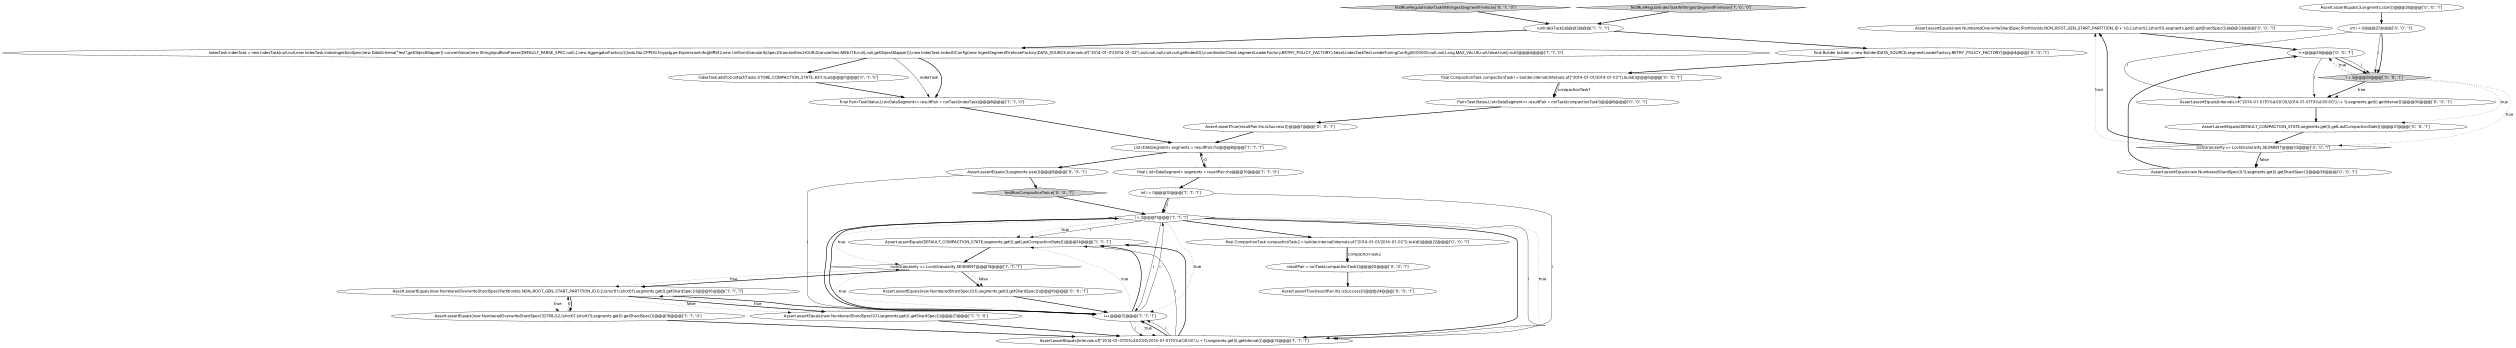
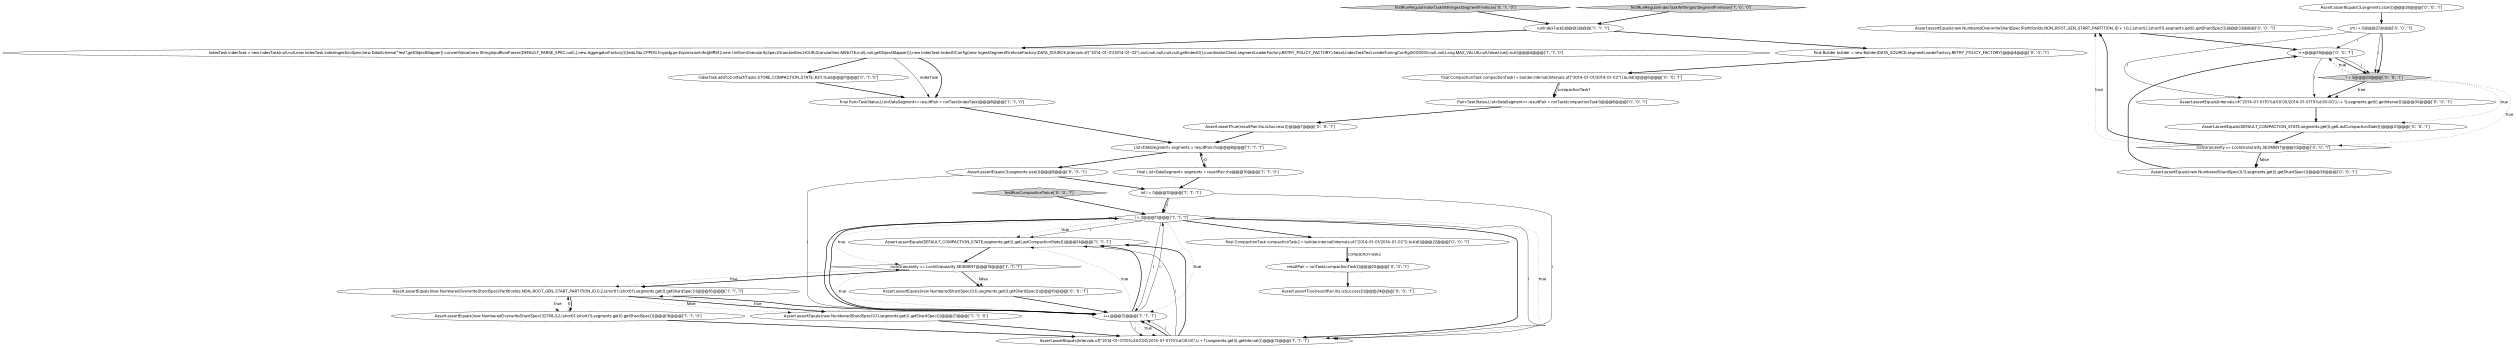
edge "int i = 0@@@27@@@['0', '0', '1']" -> "i++@@@29@@@['0', '0', '1']": added, label "i"
edge "Assert.assertEquals(3,segments.size())@@@9@@@['0', '0', '1']" -> "testRunCompactionTwice['0', '0', '1']": now "Assert.assertEquals(3,segments.size())@@@9@@@['0', '0', '1']" -> "int i = 0@@@10@@@['1', '1', '1']"
